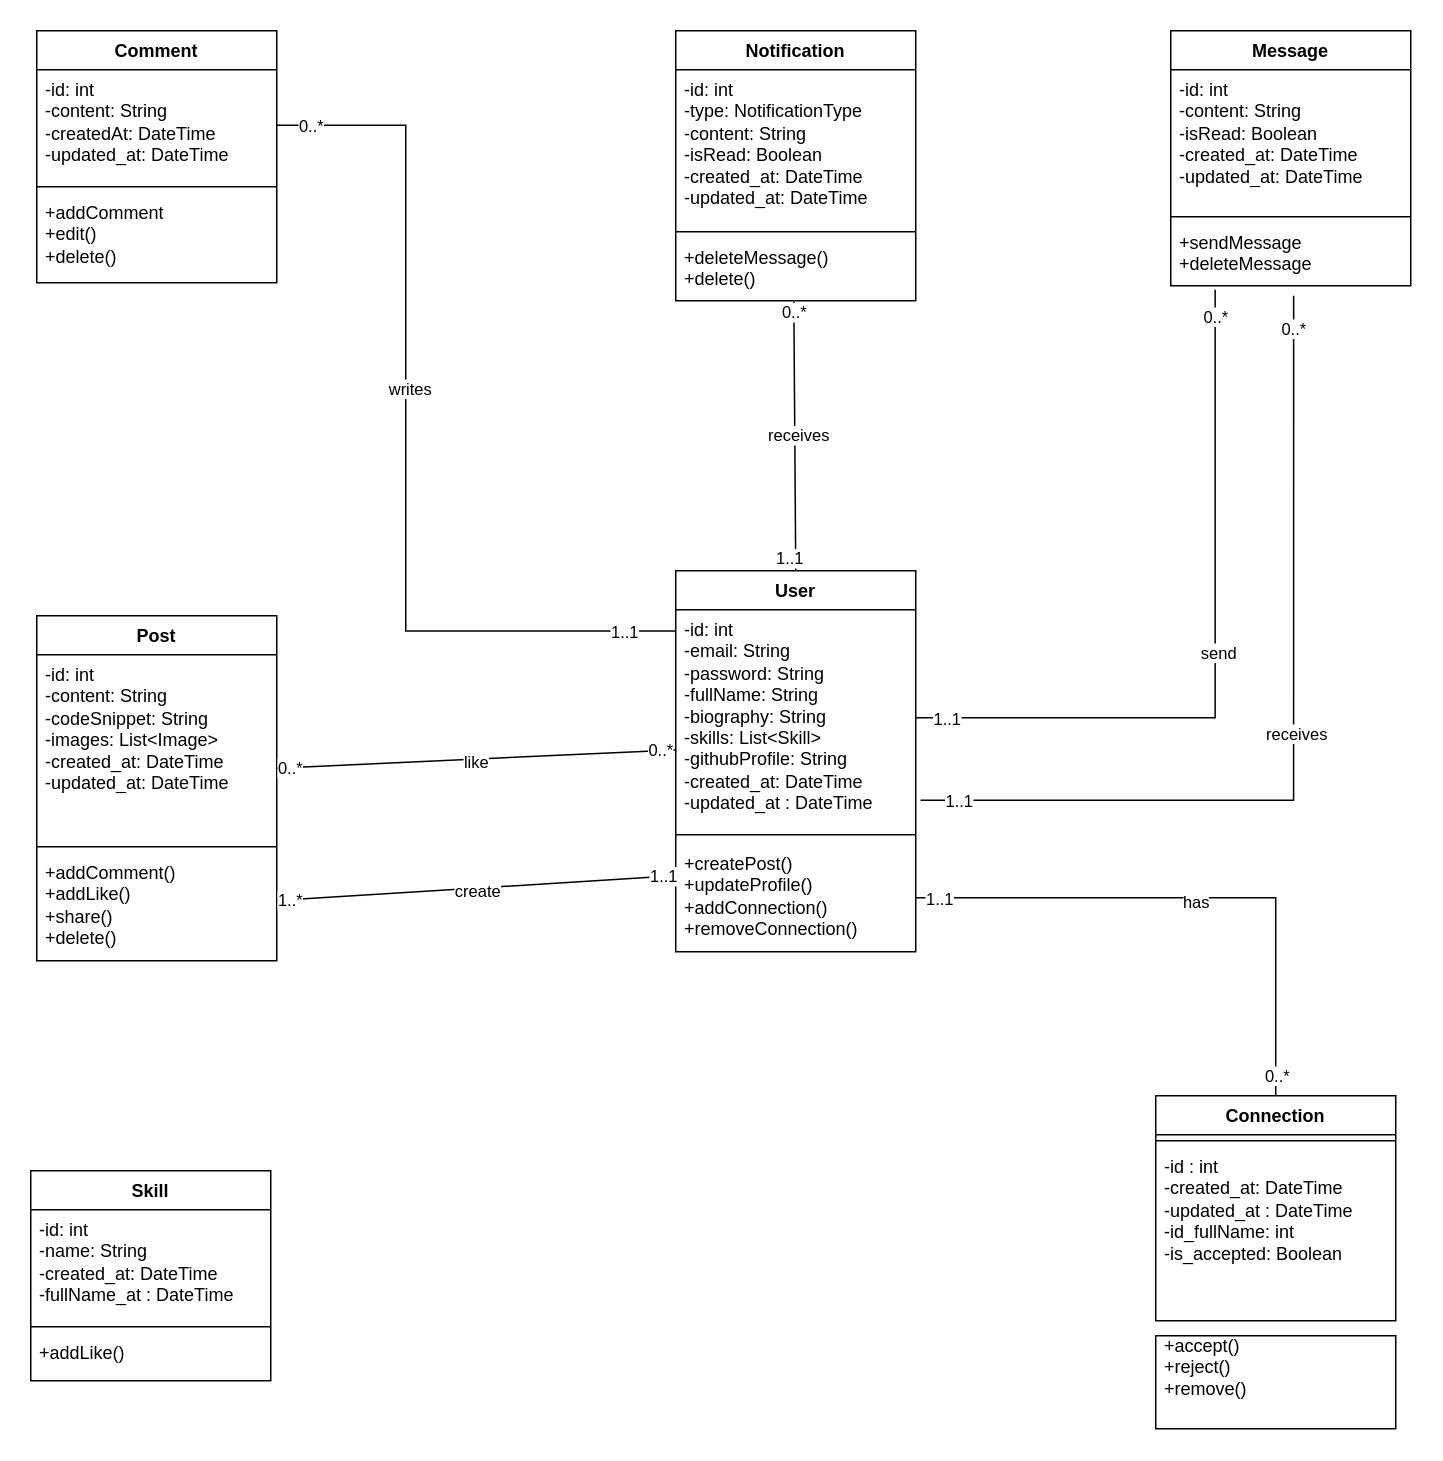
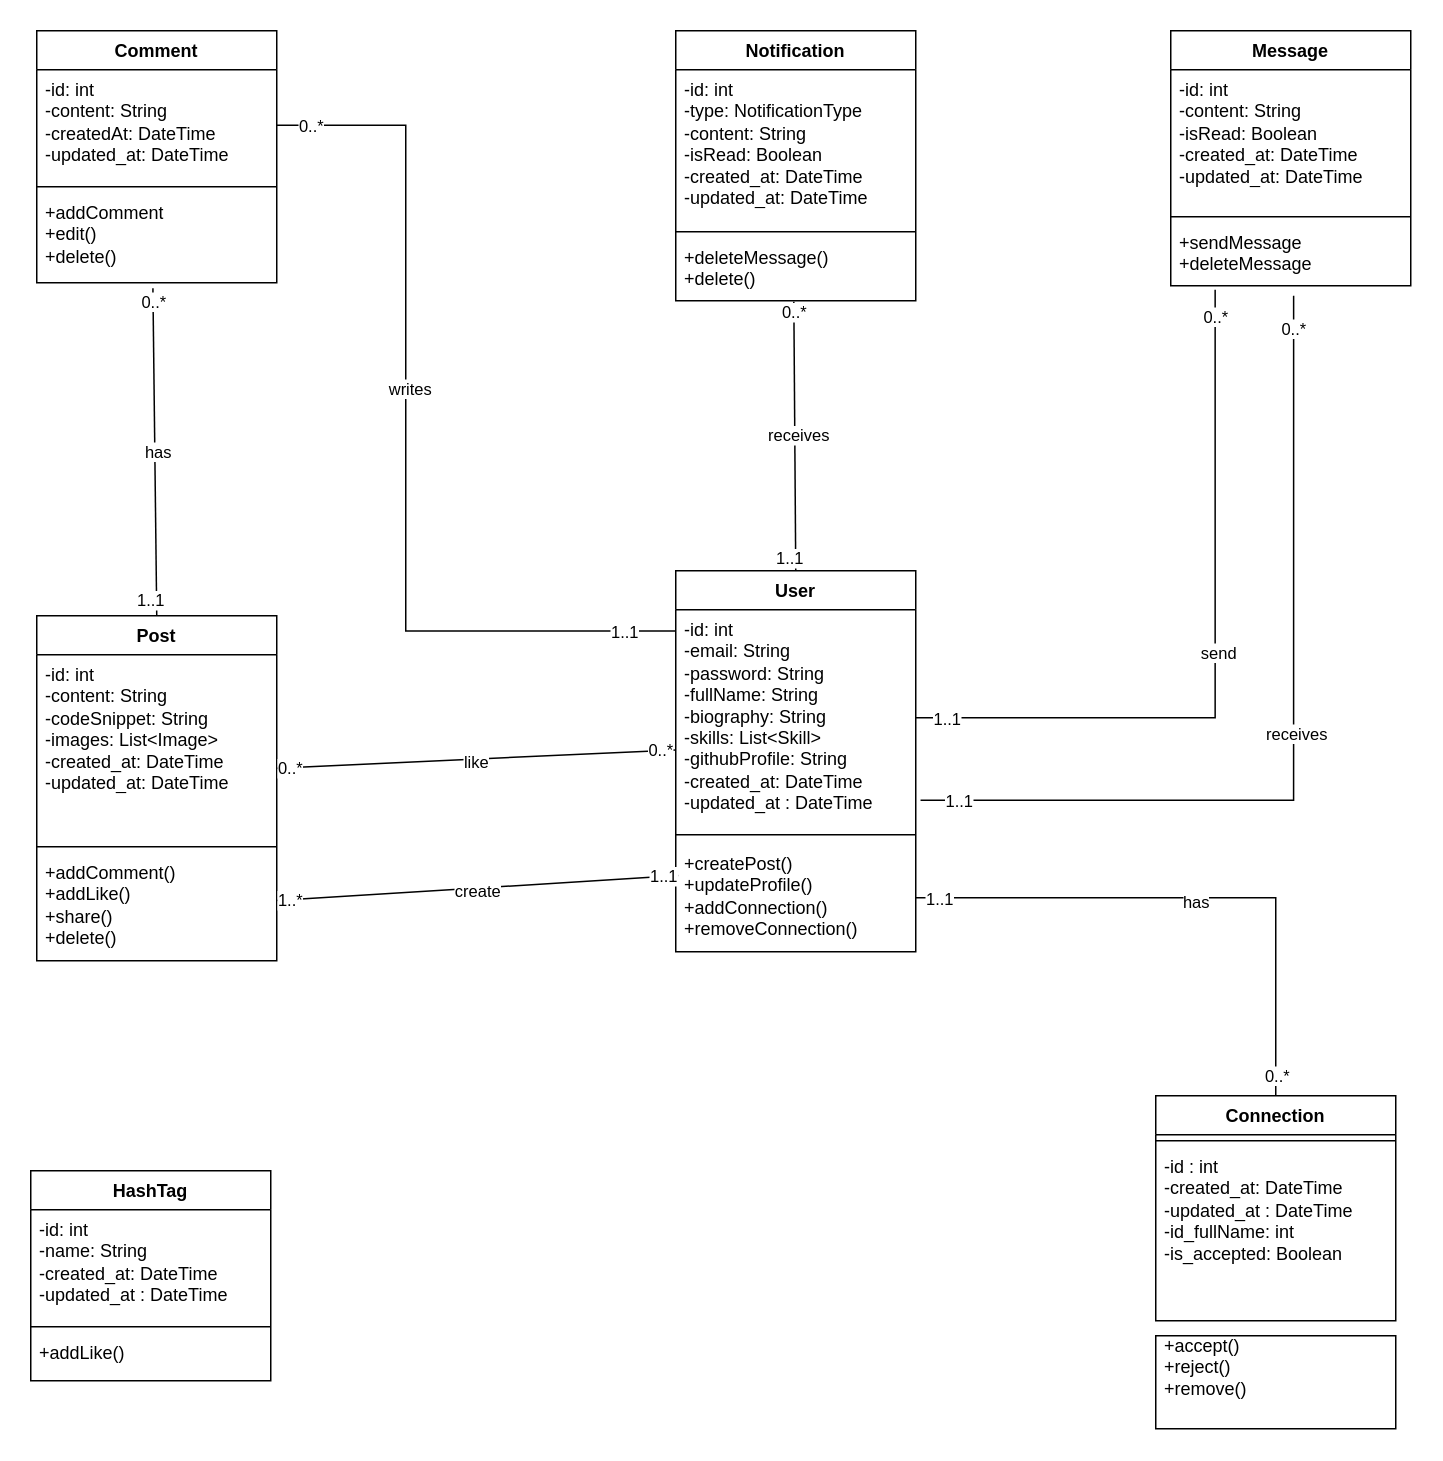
edge "+addComment +edit() +delete()" -- "Post": added, labels "0..*", "has", "1..1"
node "Skill": label "Skill" -> "HashTag"
node "-id: int -name: String -created_at: DateTime -fullName_at : DateTime": label "-id: int -name: String -created_at: DateTime -fullName_at : DateTime" -> "-id: int -name: String -created_at: DateTime -updated_at : DateTime"
